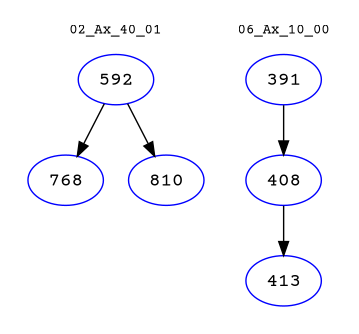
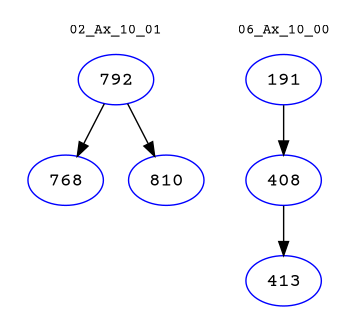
cluster "02_Ax_40_01": label "02_Ax_40_01" -> "02_Ax_10_01"
node "592": label "592" -> "792"
node "391": label "391" -> "191"
